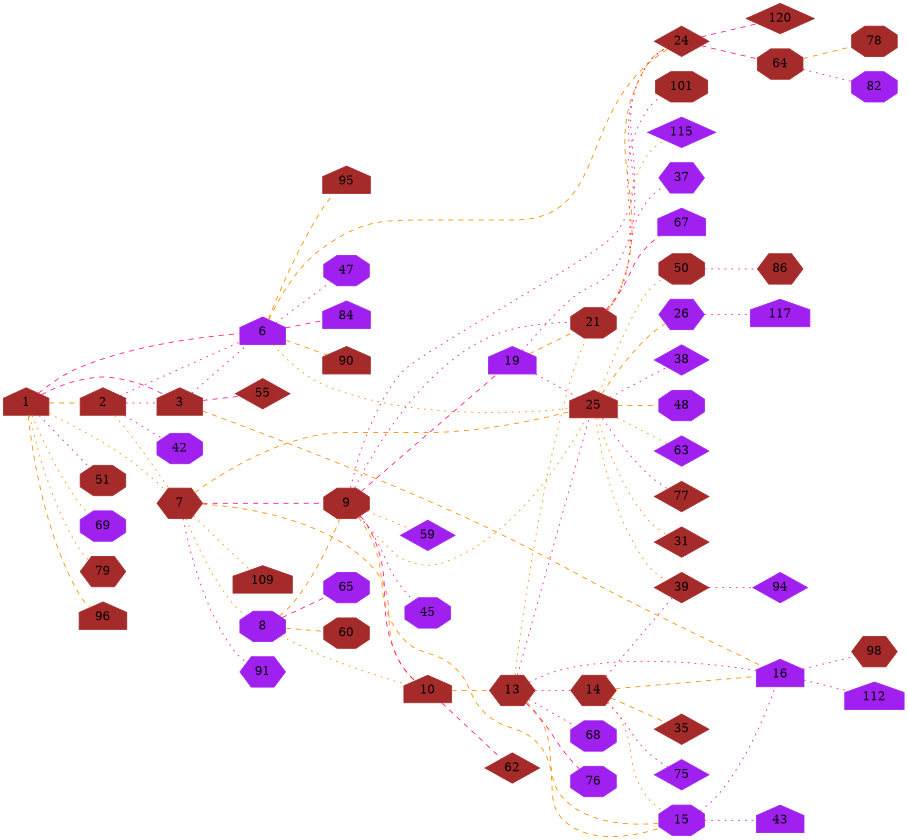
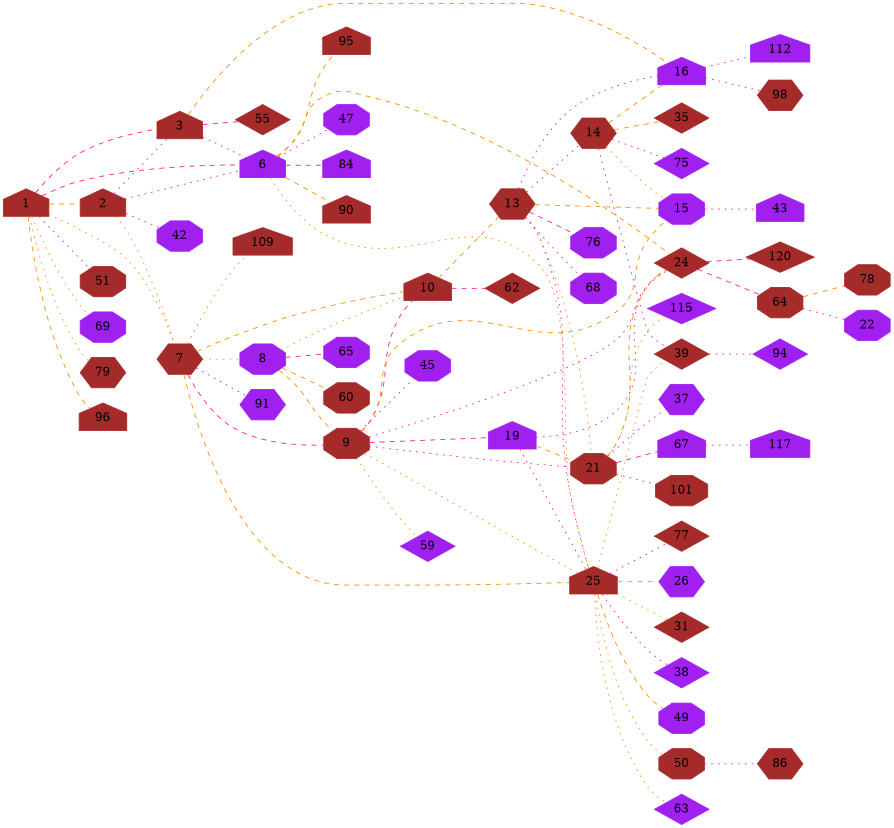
node "82": label "82" -> "22"
edge "26" -- "117": now "67" -- "117"
node "48": label "48" -> "49"
edge "16" -- "15": removed
